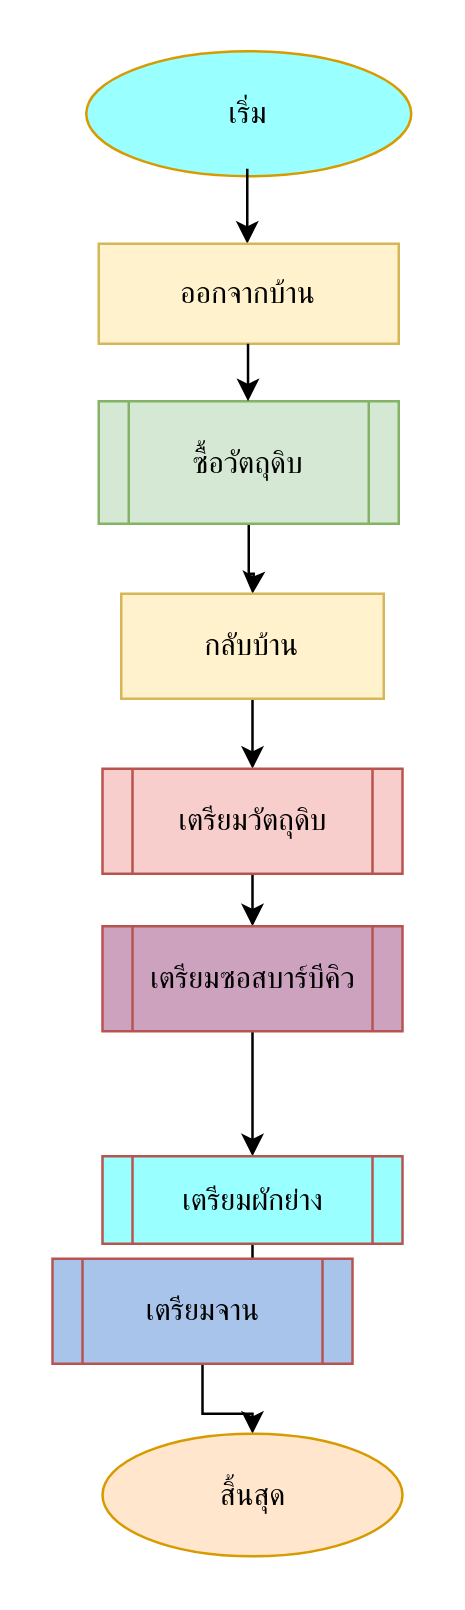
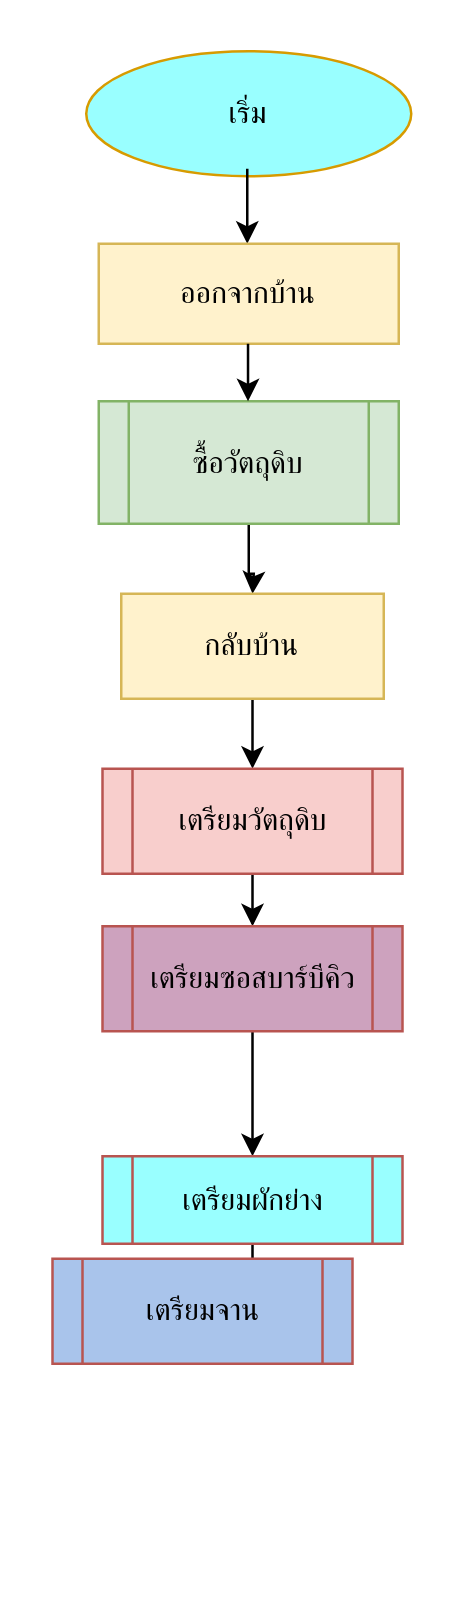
edge "เตรียมจาน" -> "สิ้นสุด": removed
node "สิ้นสุด": removed
